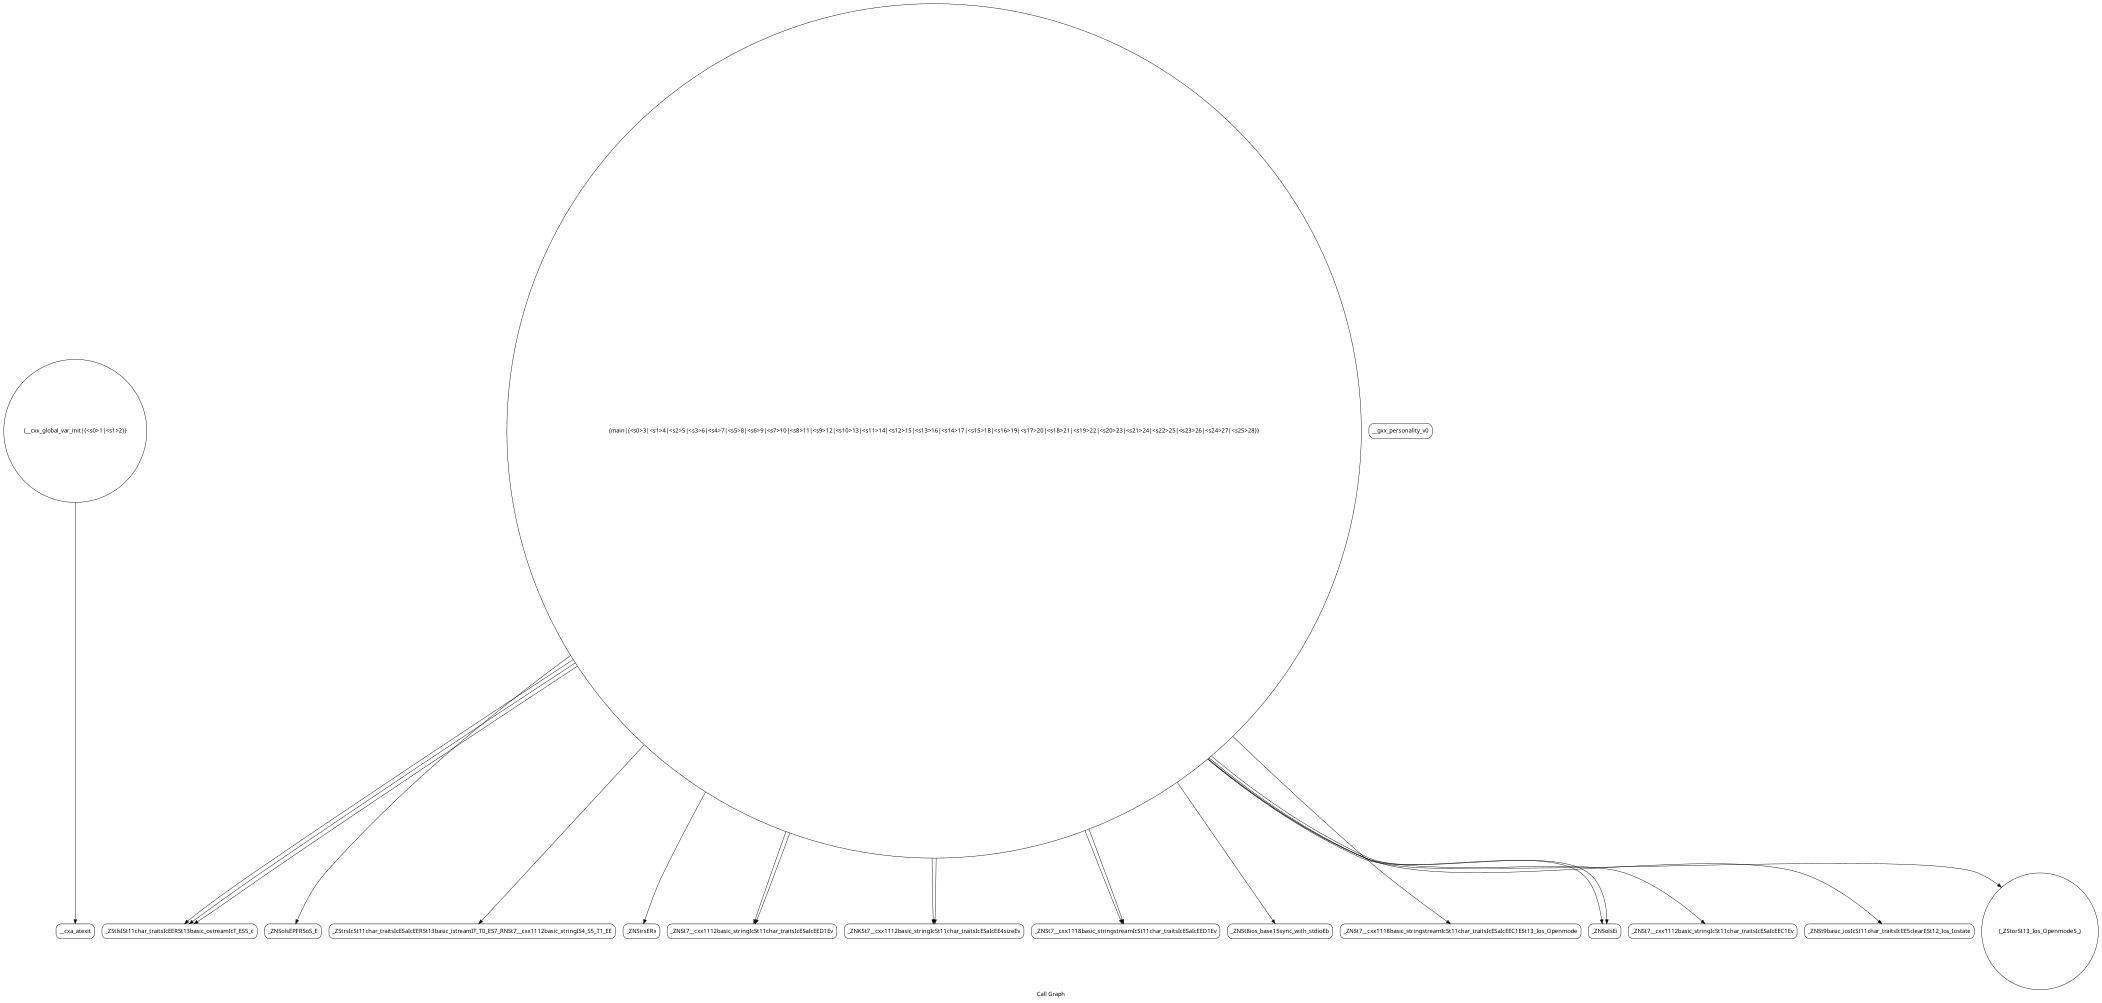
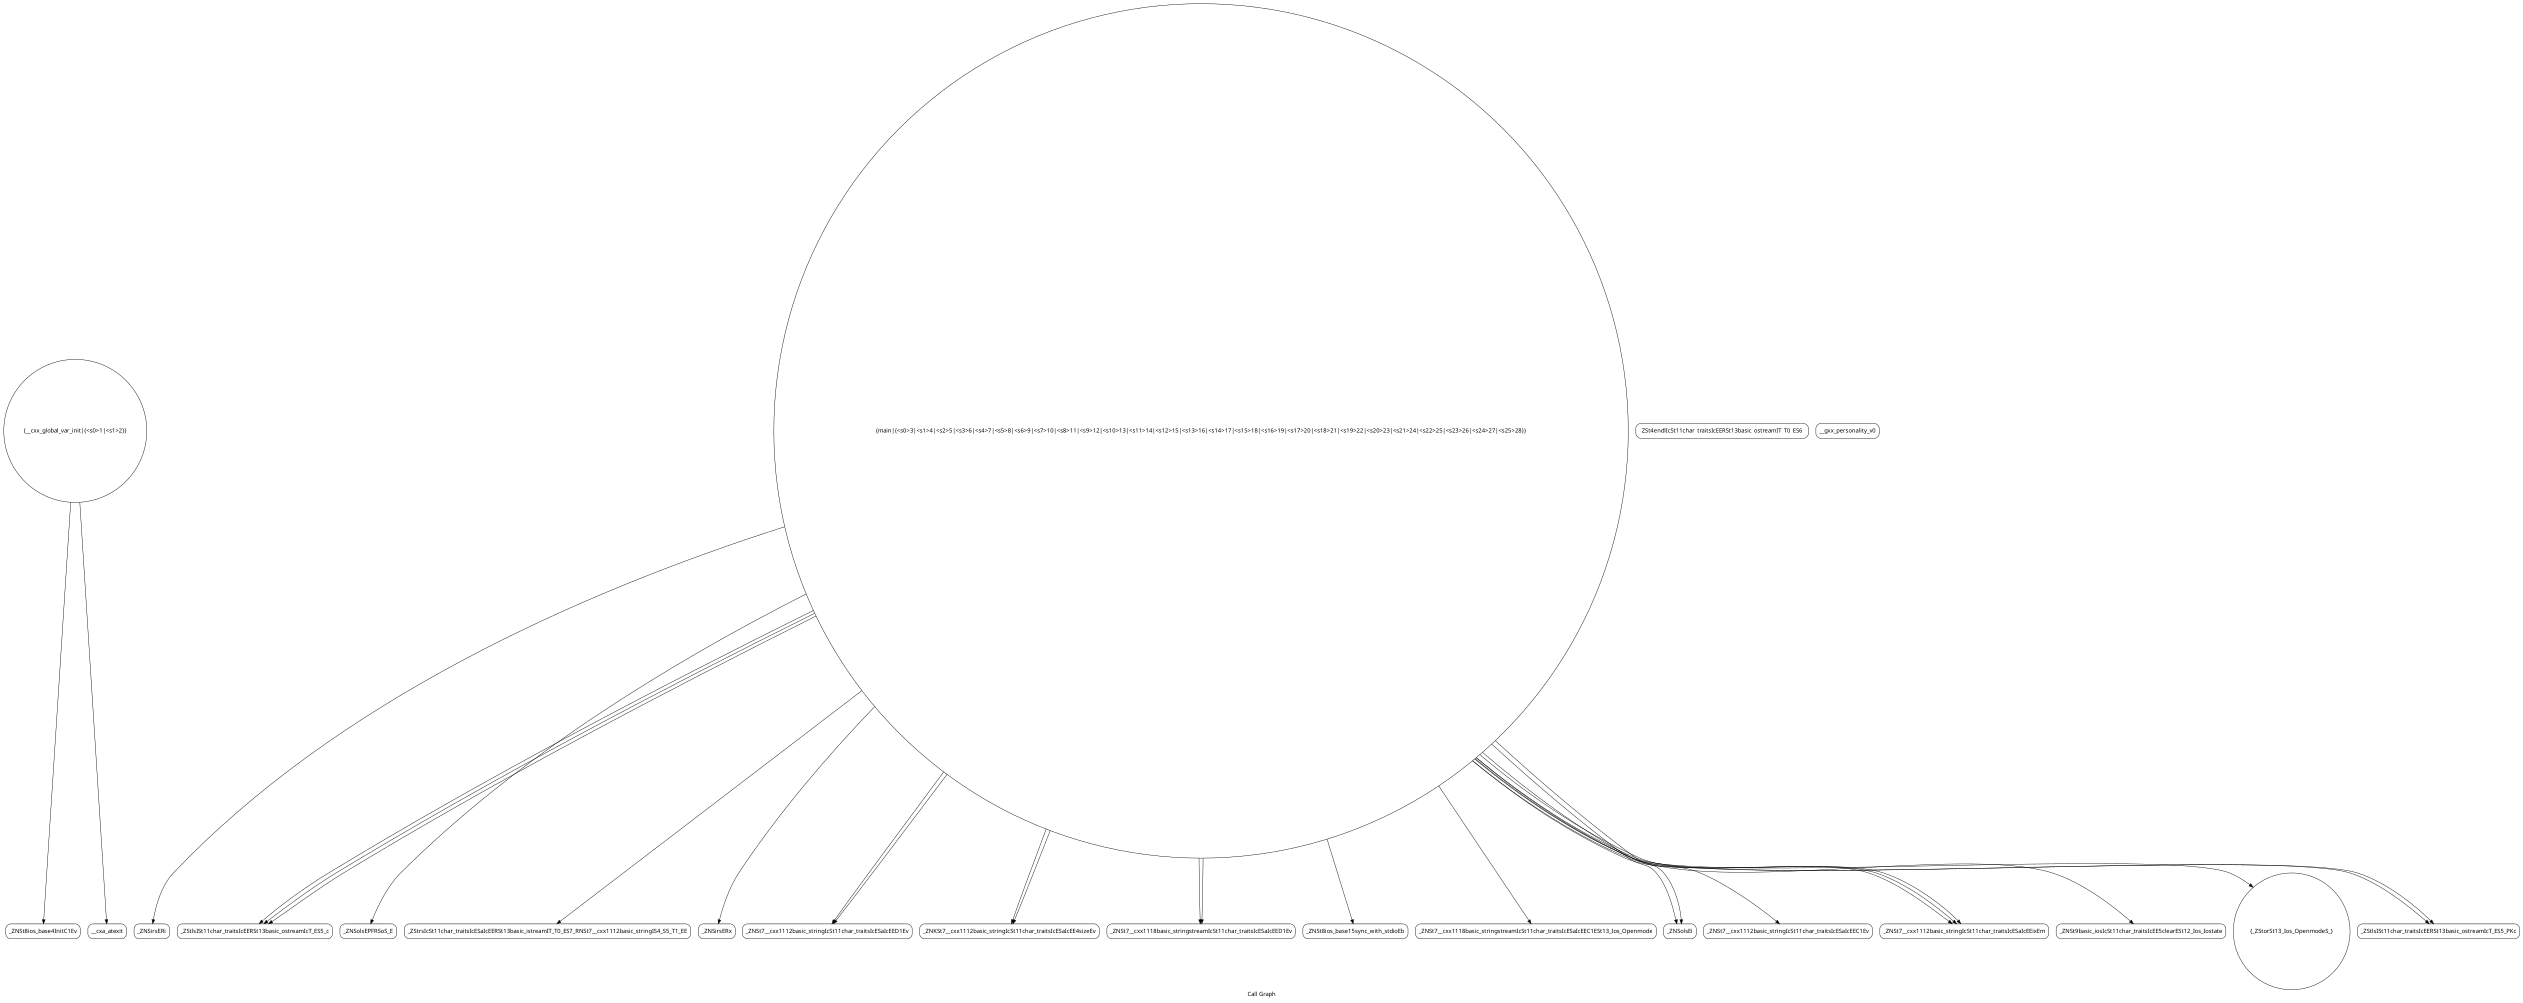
node "_ZSt4endlIcSt11char_traitsIcEERSt13basic_ostreamIT_T0_ES6_": added
node "_ZNSt8ios_base4InitC1Ev": added
node "_ZNSirsERi": added
node "_ZNSt7__cxx1112basic_stringIcSt11char_traitsIcESaIcEEixEm": added
node "_ZStlsISt11char_traitsIcEERSt13basic_ostreamIcT_ES5_PKc": added
